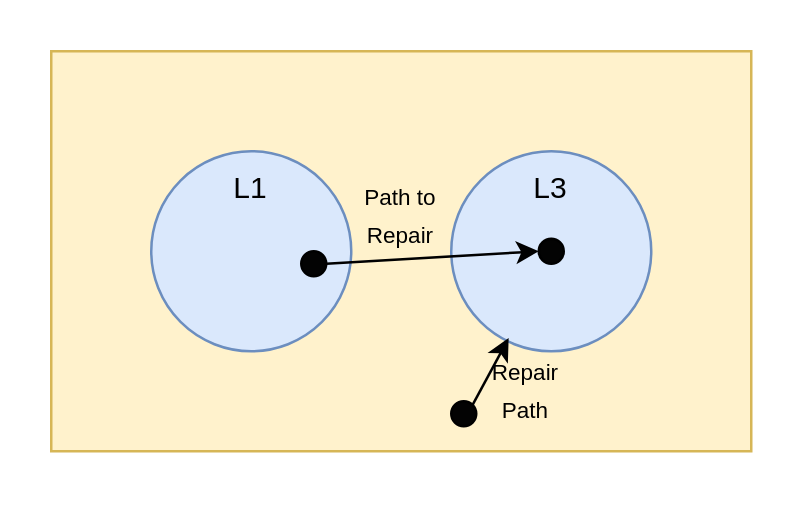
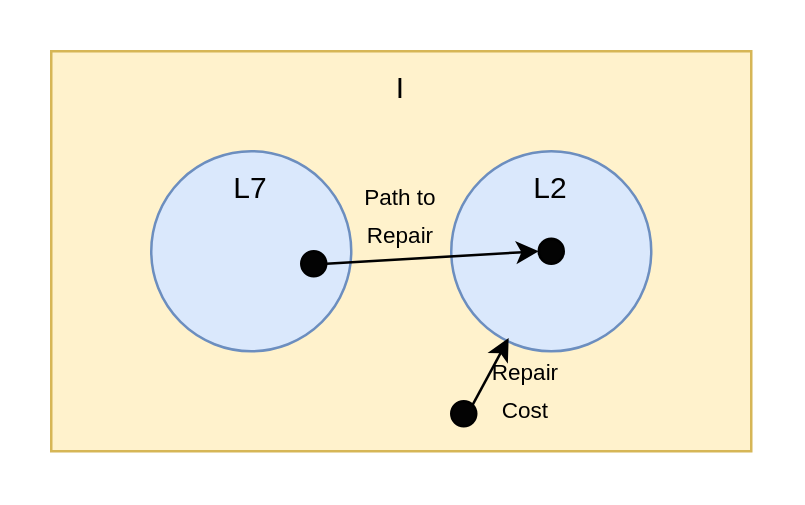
node "I": added
node "L1": label "L1" -> "L7"
node "L3": label "L3" -> "L2"
node "Repair Path": label "Repair Path" -> "Repair Cost"
